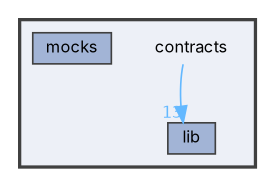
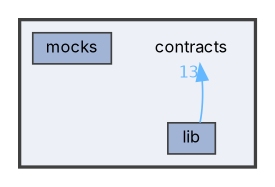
edge "contracts" -> "lib": reversed
